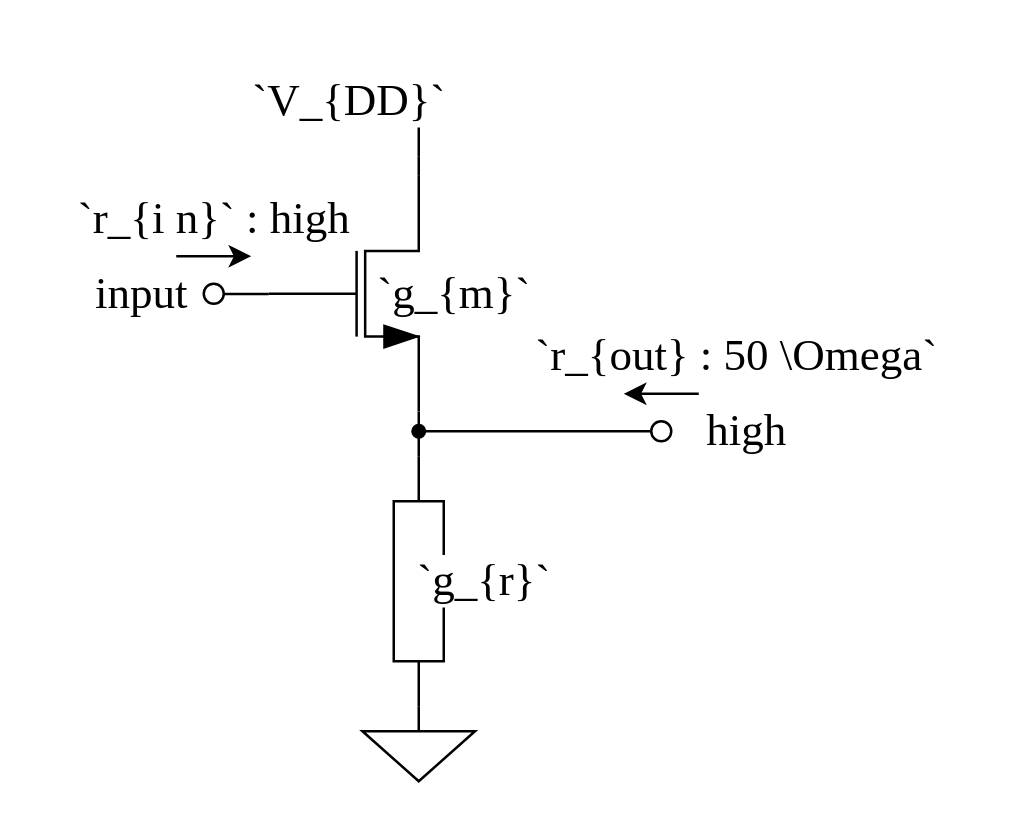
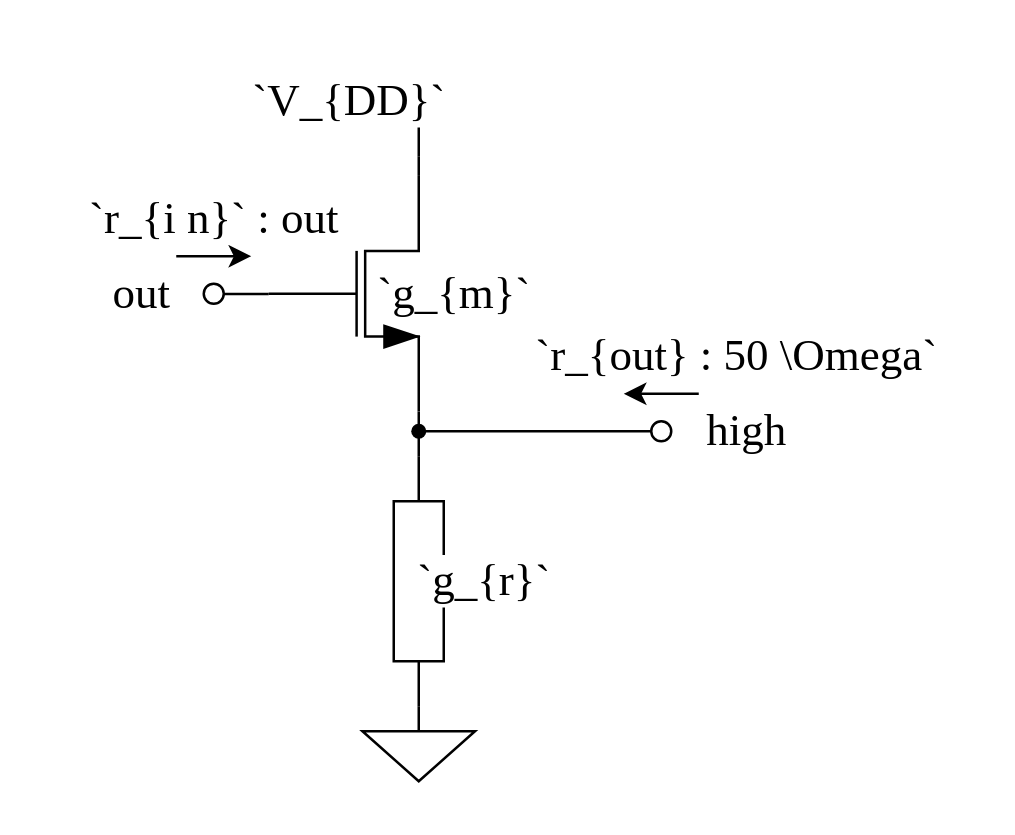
node "`r_{i n}` : high": label "`r_{i n}` : high" -> "`r_{i n}` : out"
node "input": label "input" -> "out"
